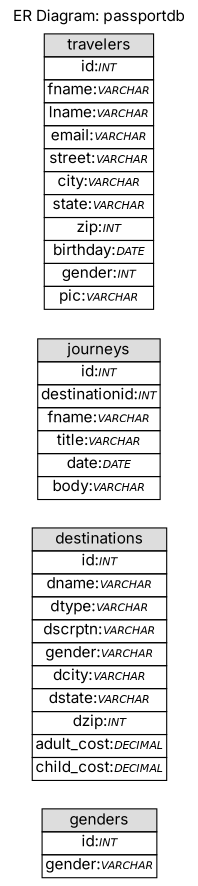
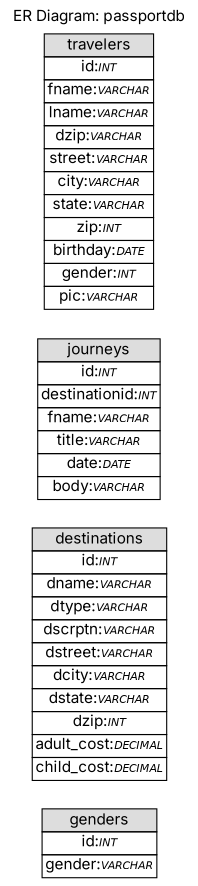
node "travelers": text "email:" -> "dzip:"
node "destinations": text "gender:" -> "dstreet:"
